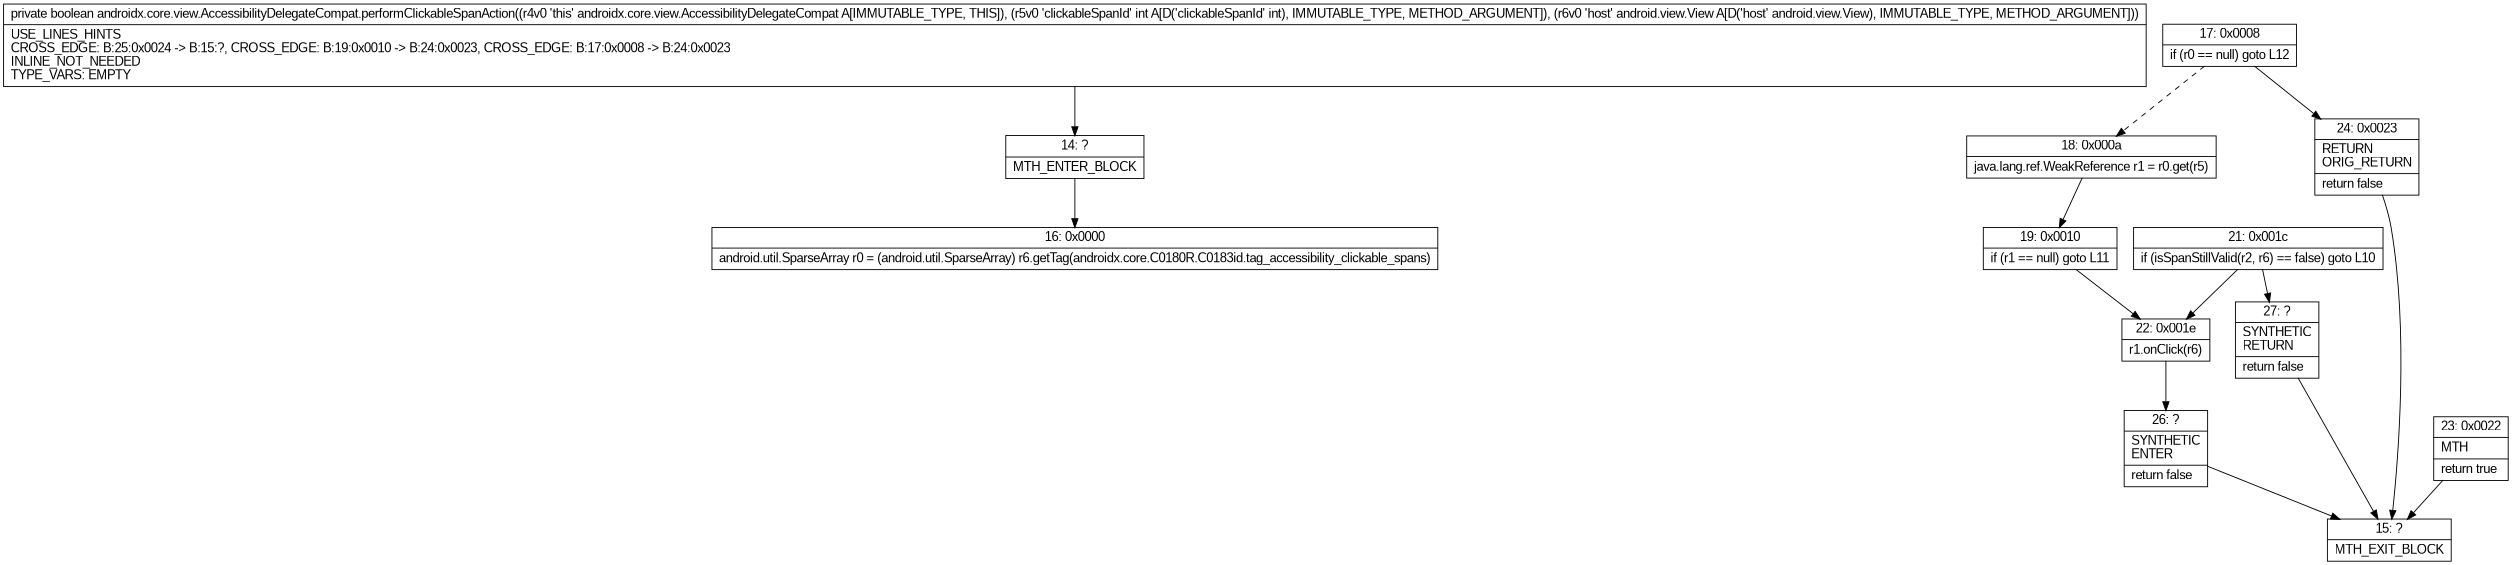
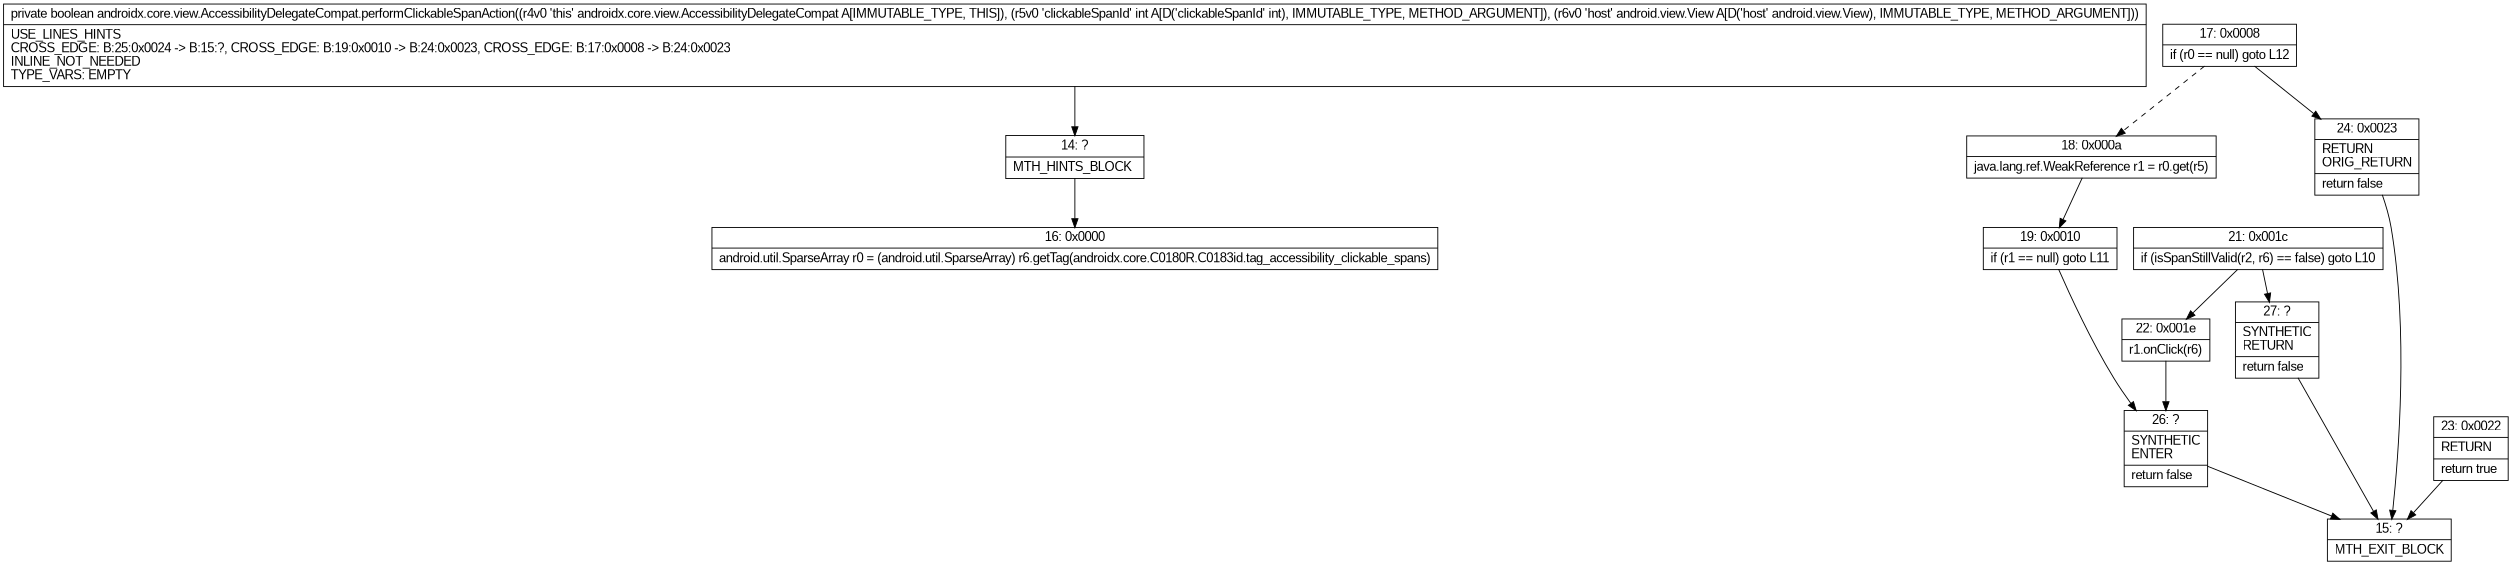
node "14: ?": text "MTH_ENTER_BLOCK" -> "MTH_HINTS_BLOCK"
edge "19: 0x0010" -> "22: 0x001e": now "19: 0x0010" -> "26: ?"
node "23: 0x0022": text "MTH" -> "RETURN"
